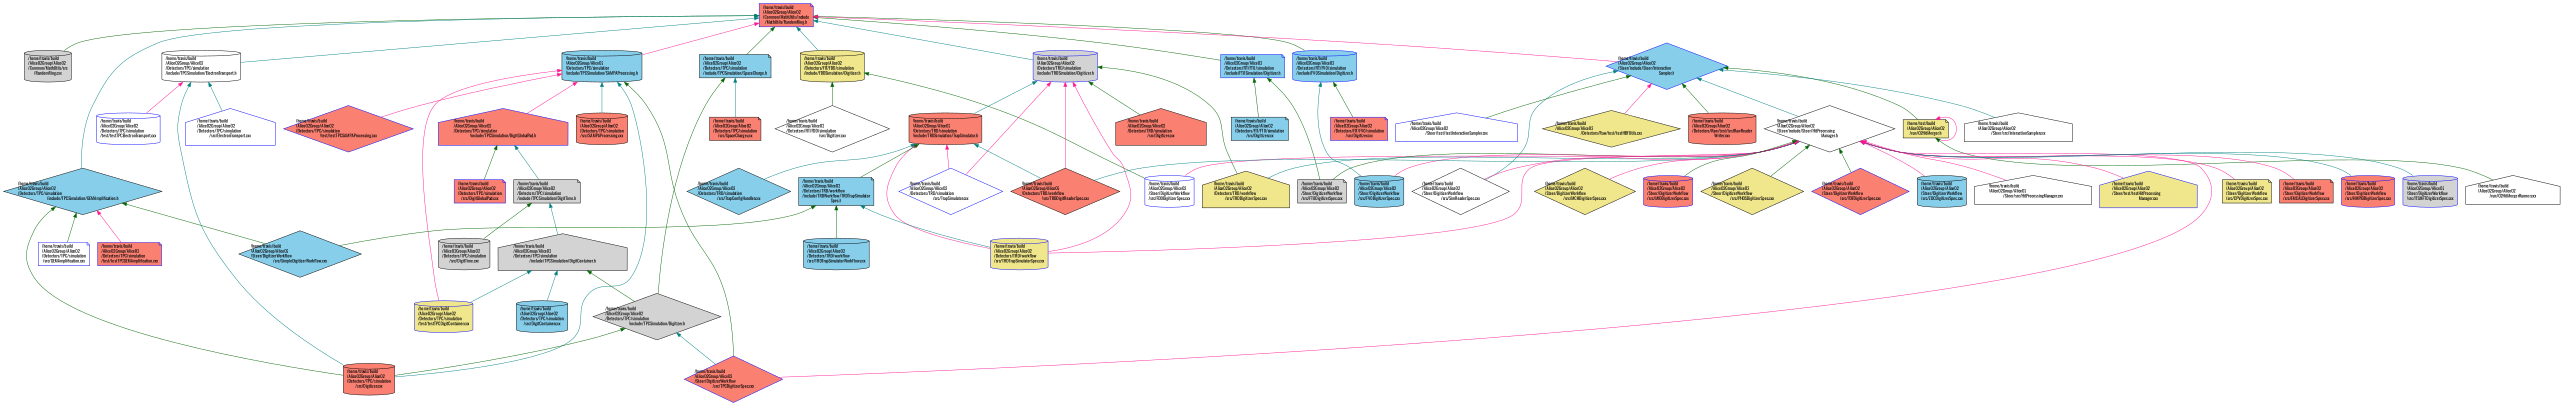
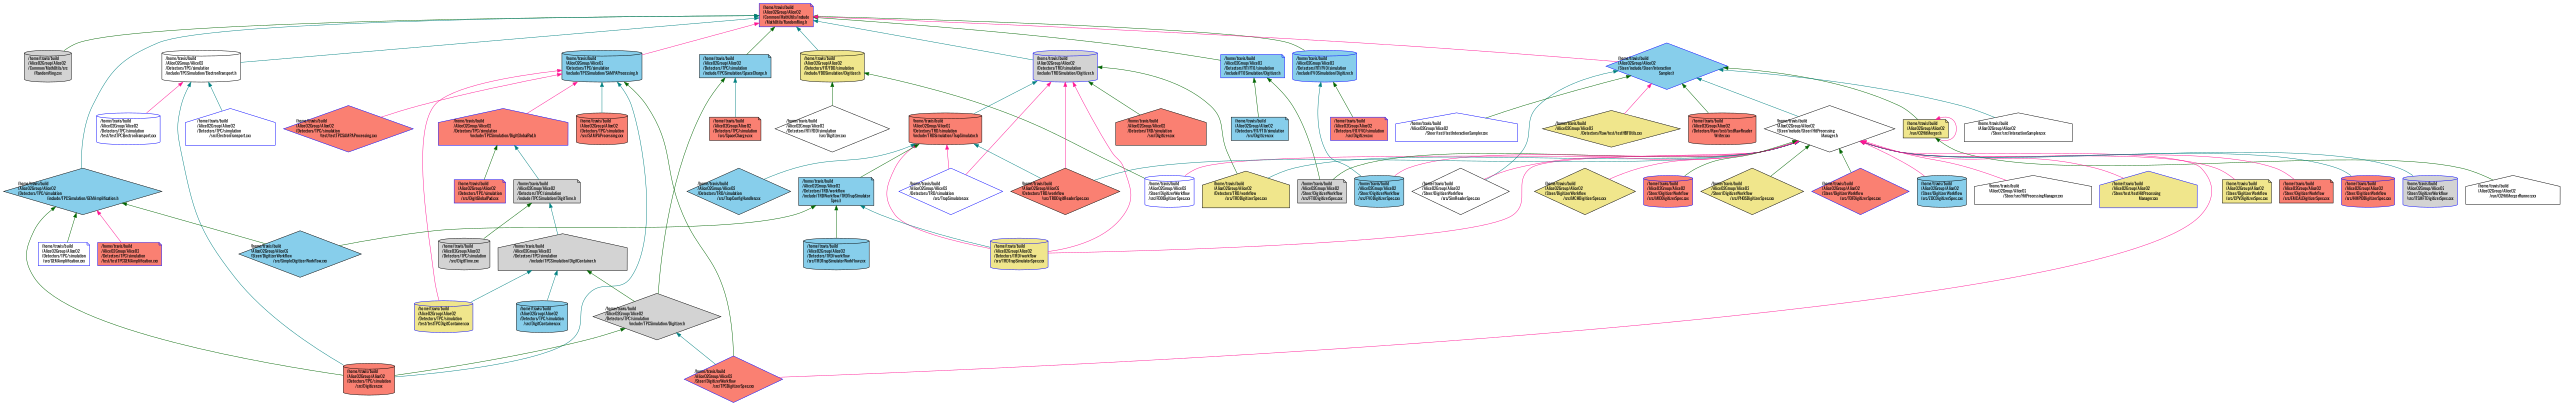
node "/home/test/build /AliceO2Group/AliceO2 /run/O2HitMerger.h": label "/home/test/build /AliceO2Group/AliceO2 /run/O2HitMerger.h" -> "/home/travis/build /AliceO2Group/AliceO2 /run/O2HitMerger.h"
